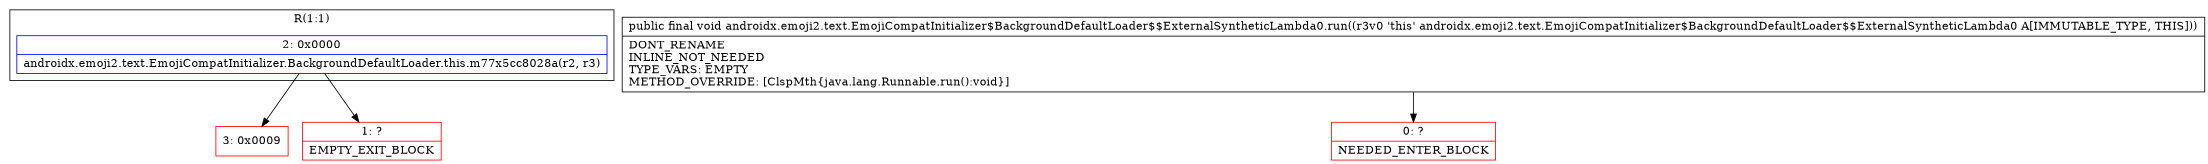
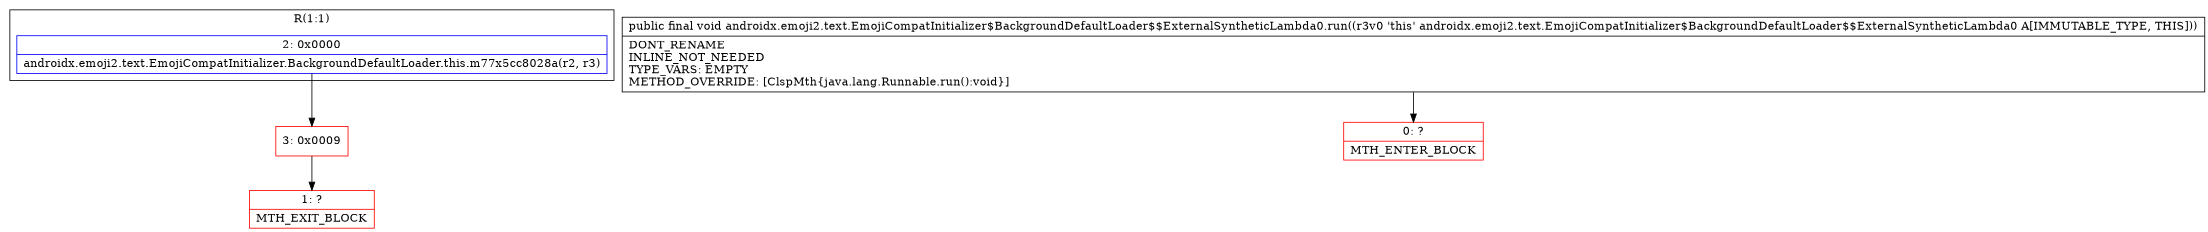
edge "2: 0x0000" -> "1: ?": now "3: 0x0009" -> "1: ?"
node "1: ?": text "EMPTY_EXIT_BLOCK" -> "MTH_EXIT_BLOCK"
node "0: ?": text "NEEDED_ENTER_BLOCK" -> "MTH_ENTER_BLOCK"
